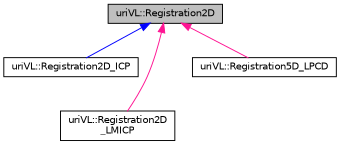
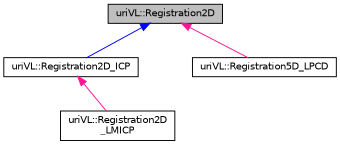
edge "uriVL::Registration2D _LMICP" -> "uriVL::Registration2D": now "uriVL::Registration2D _LMICP" -> "uriVL::Registration2D_ICP"
